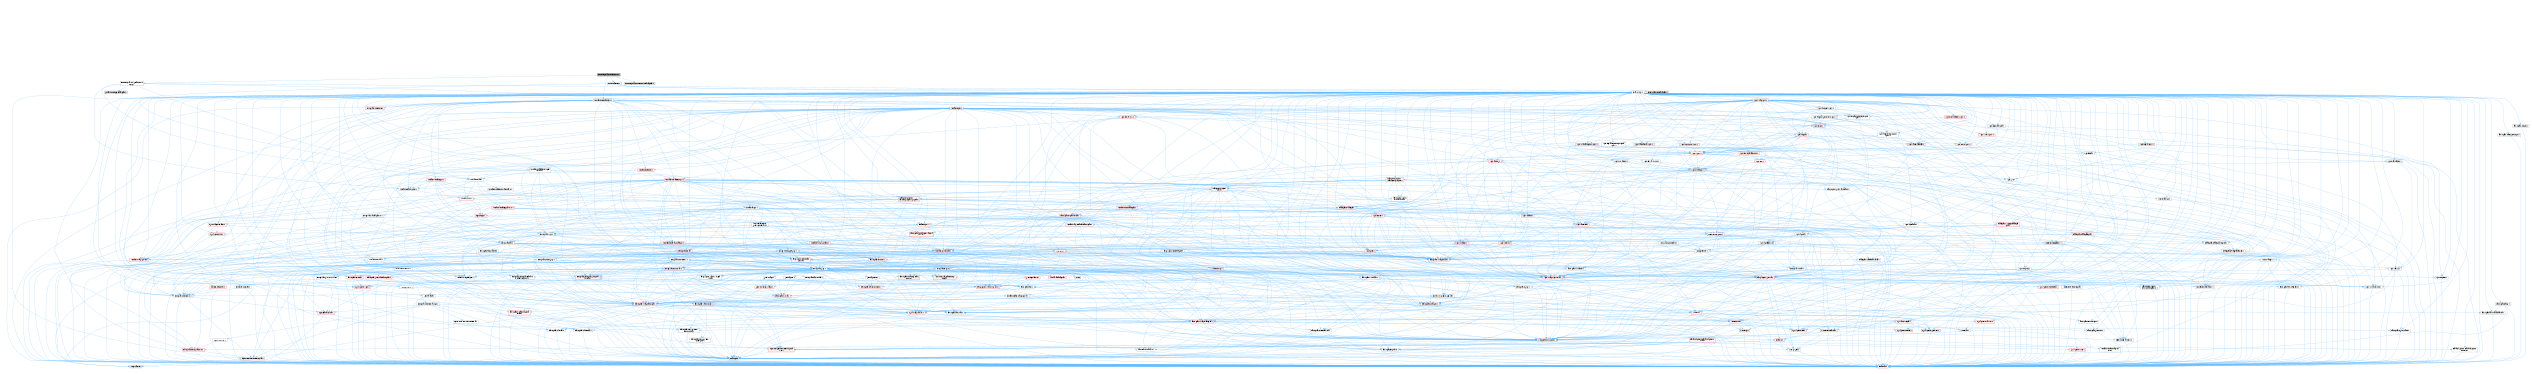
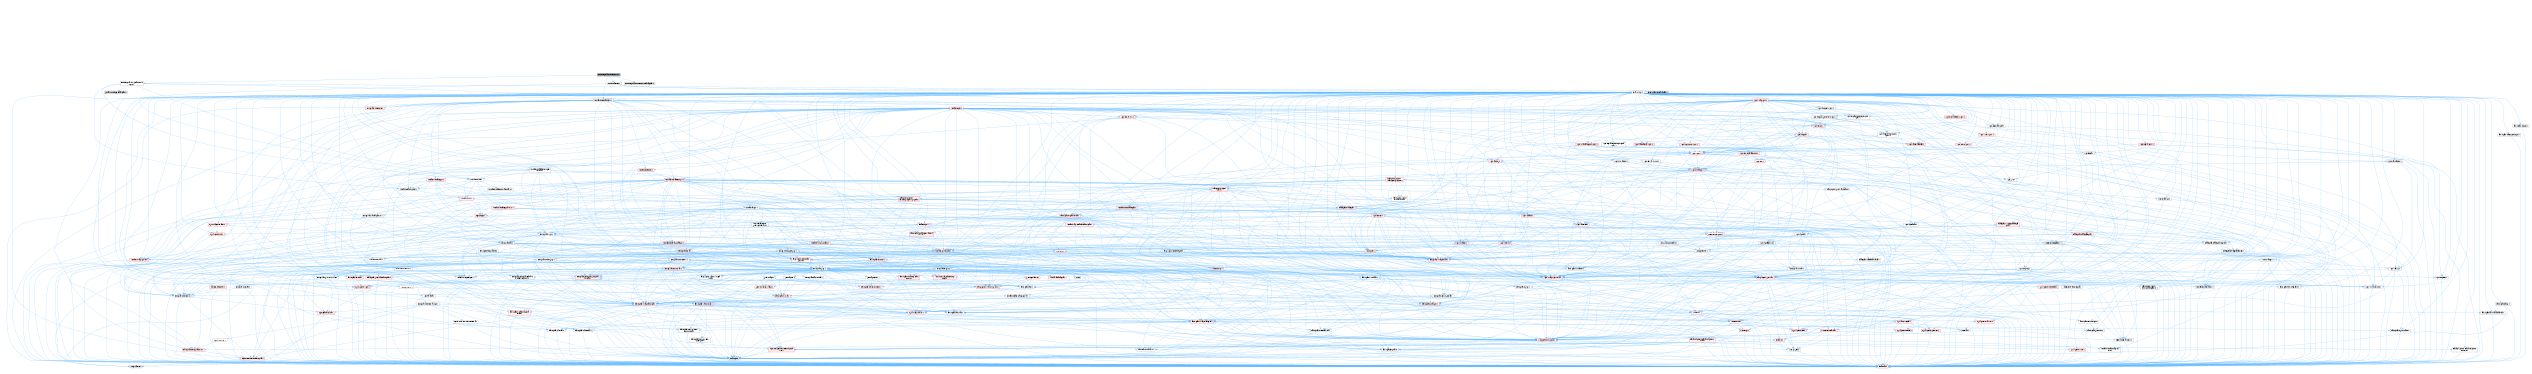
edge "Math/Rotator.h" -> "Math/OrthoMatrix.h": now "Math/Rotator.h" -> "Math/VectorRegister.h"
node "CoreMinimal/EnumAsByte.h": label "CoreMinimal/EnumAsByte.h" -> "Containers/EnumAsByte.h"
